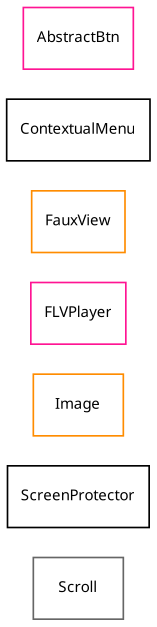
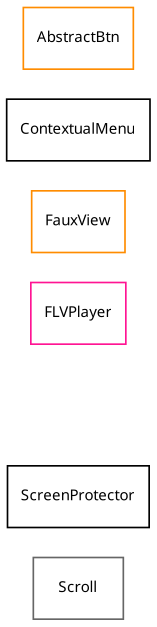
node "AbstractBtn": color deeppink -> darkorange
node "Image": removed
